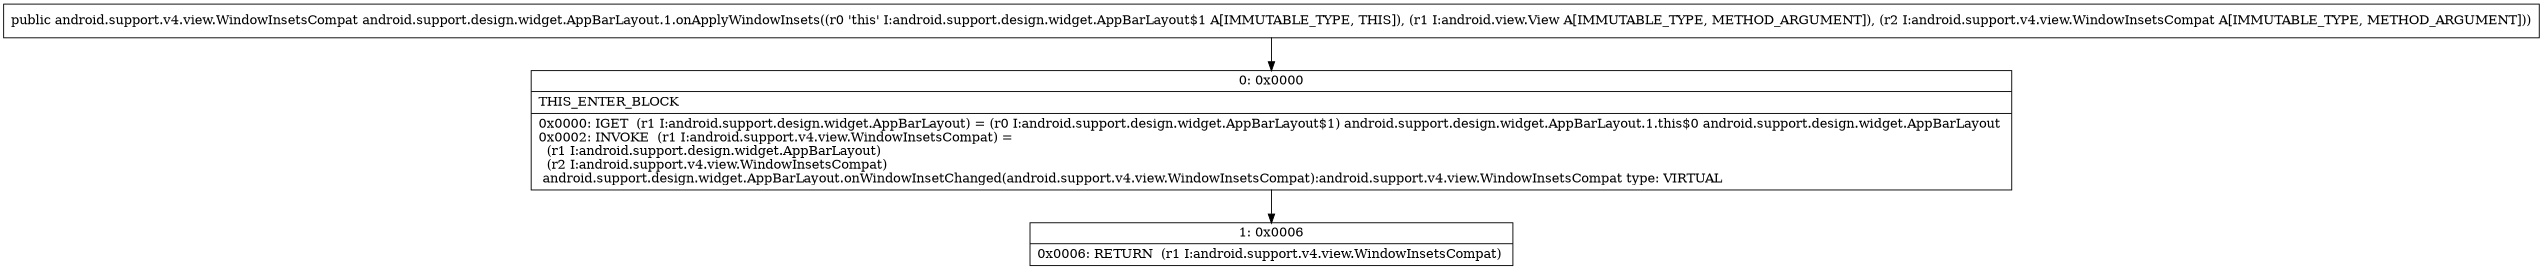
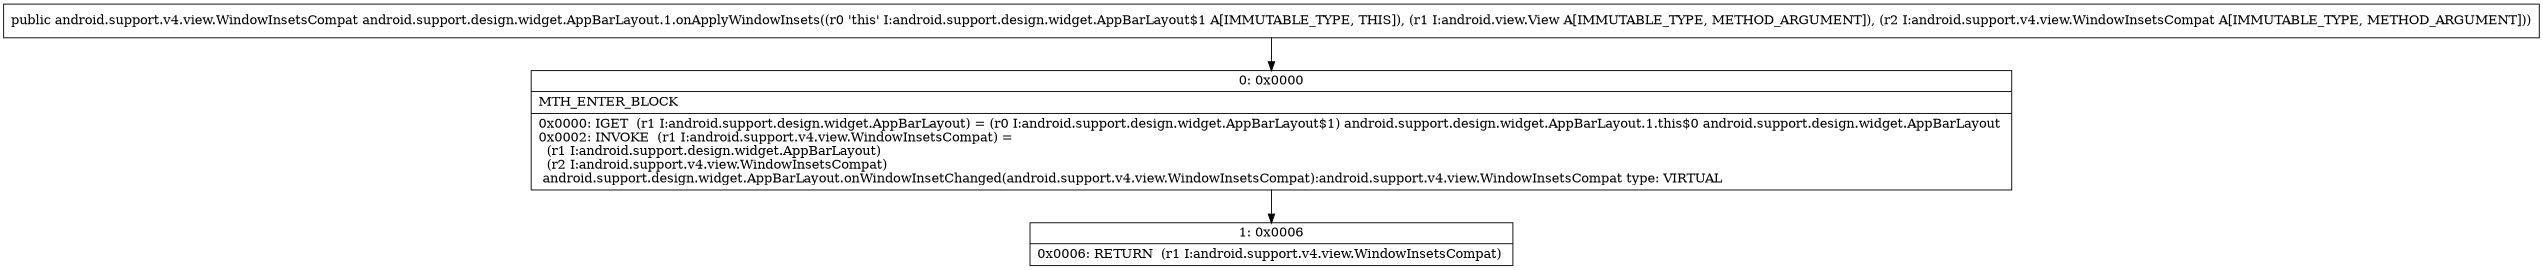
node "0: 0x0000": text "THIS_ENTER_BLOCK" -> "MTH_ENTER_BLOCK"
